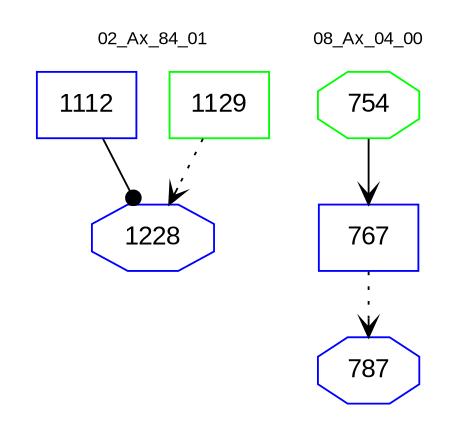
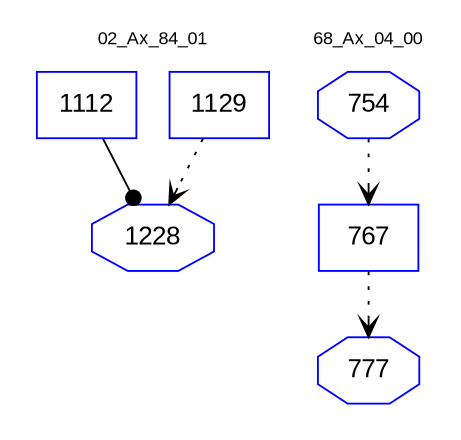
cluster "08_Ax_04_00": label "08_Ax_04_00" -> "68_Ax_04_00"
node "1129": color green -> blue
node "754": color green -> blue
edge "754" -> "767": style solid -> dotted
node "787": label "787" -> "777"
